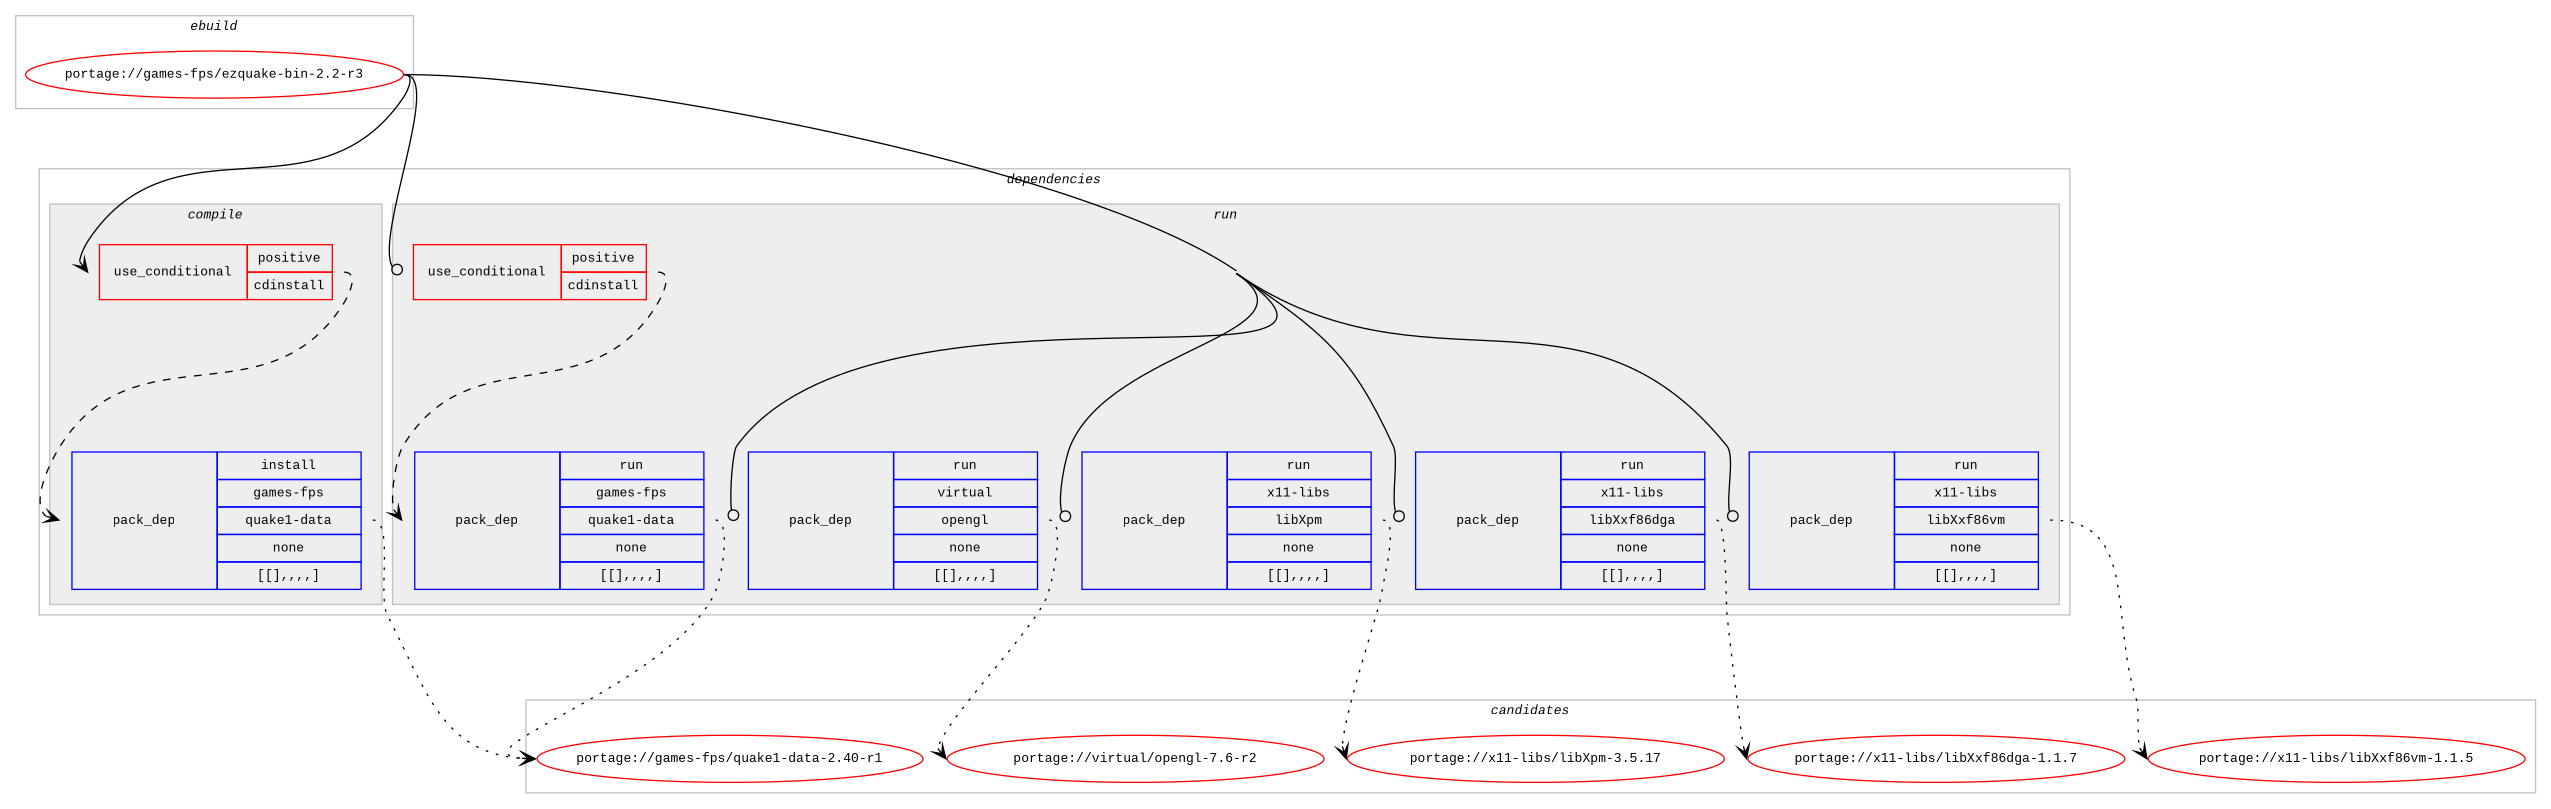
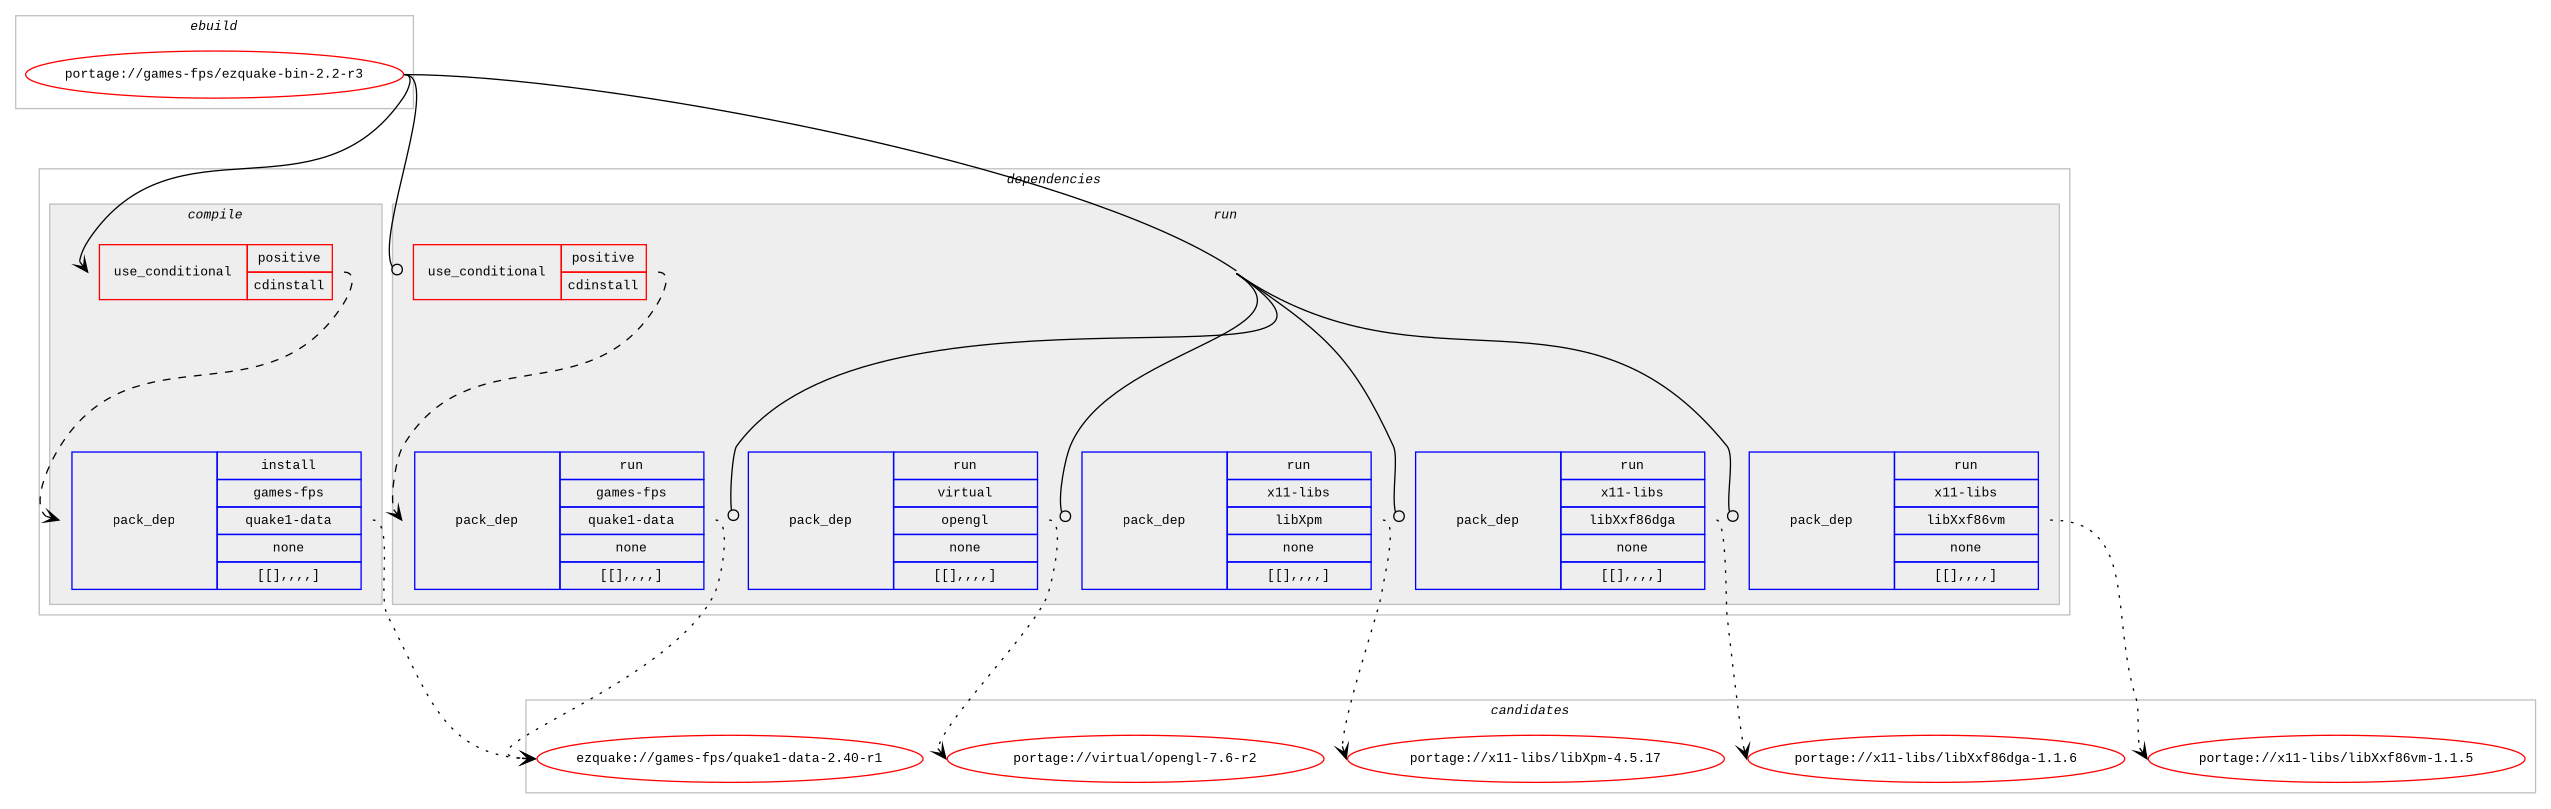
node "portage://games-fps/quake1-data-2.40-r1": label "portage://games-fps/quake1-data-2.40-r1" -> "ezquake://games-fps/quake1-data-2.40-r1"
node "portage://x11-libs/libXpm-3.5.17": label "portage://x11-libs/libXpm-3.5.17" -> "portage://x11-libs/libXpm-4.5.17"
node "portage://x11-libs/libXxf86dga-1.1.7": label "portage://x11-libs/libXxf86dga-1.1.7" -> "portage://x11-libs/libXxf86dga-1.1.6"
